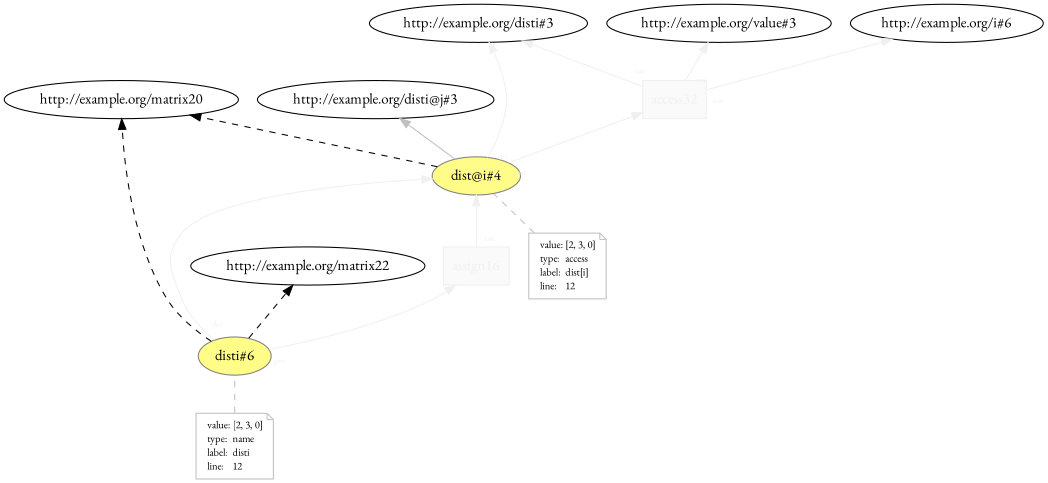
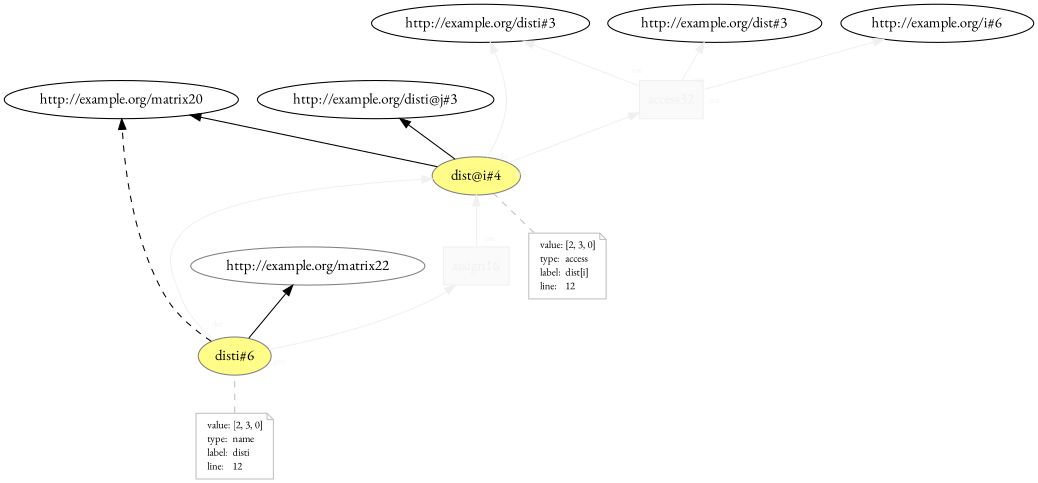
node "http://example.org/value#3": label "http://example.org/value#3" -> "http://example.org/dist#3"
edge "dist@i#4" -> "http://example.org/matrix20": style dashed -> solid
edge "dist@i#4" -> "http://example.org/disti@j#3": color gray -> black
node "http://example.org/matrix22": color black -> #808080
edge "disti#6" -> "http://example.org/matrix22": style dashed -> solid
